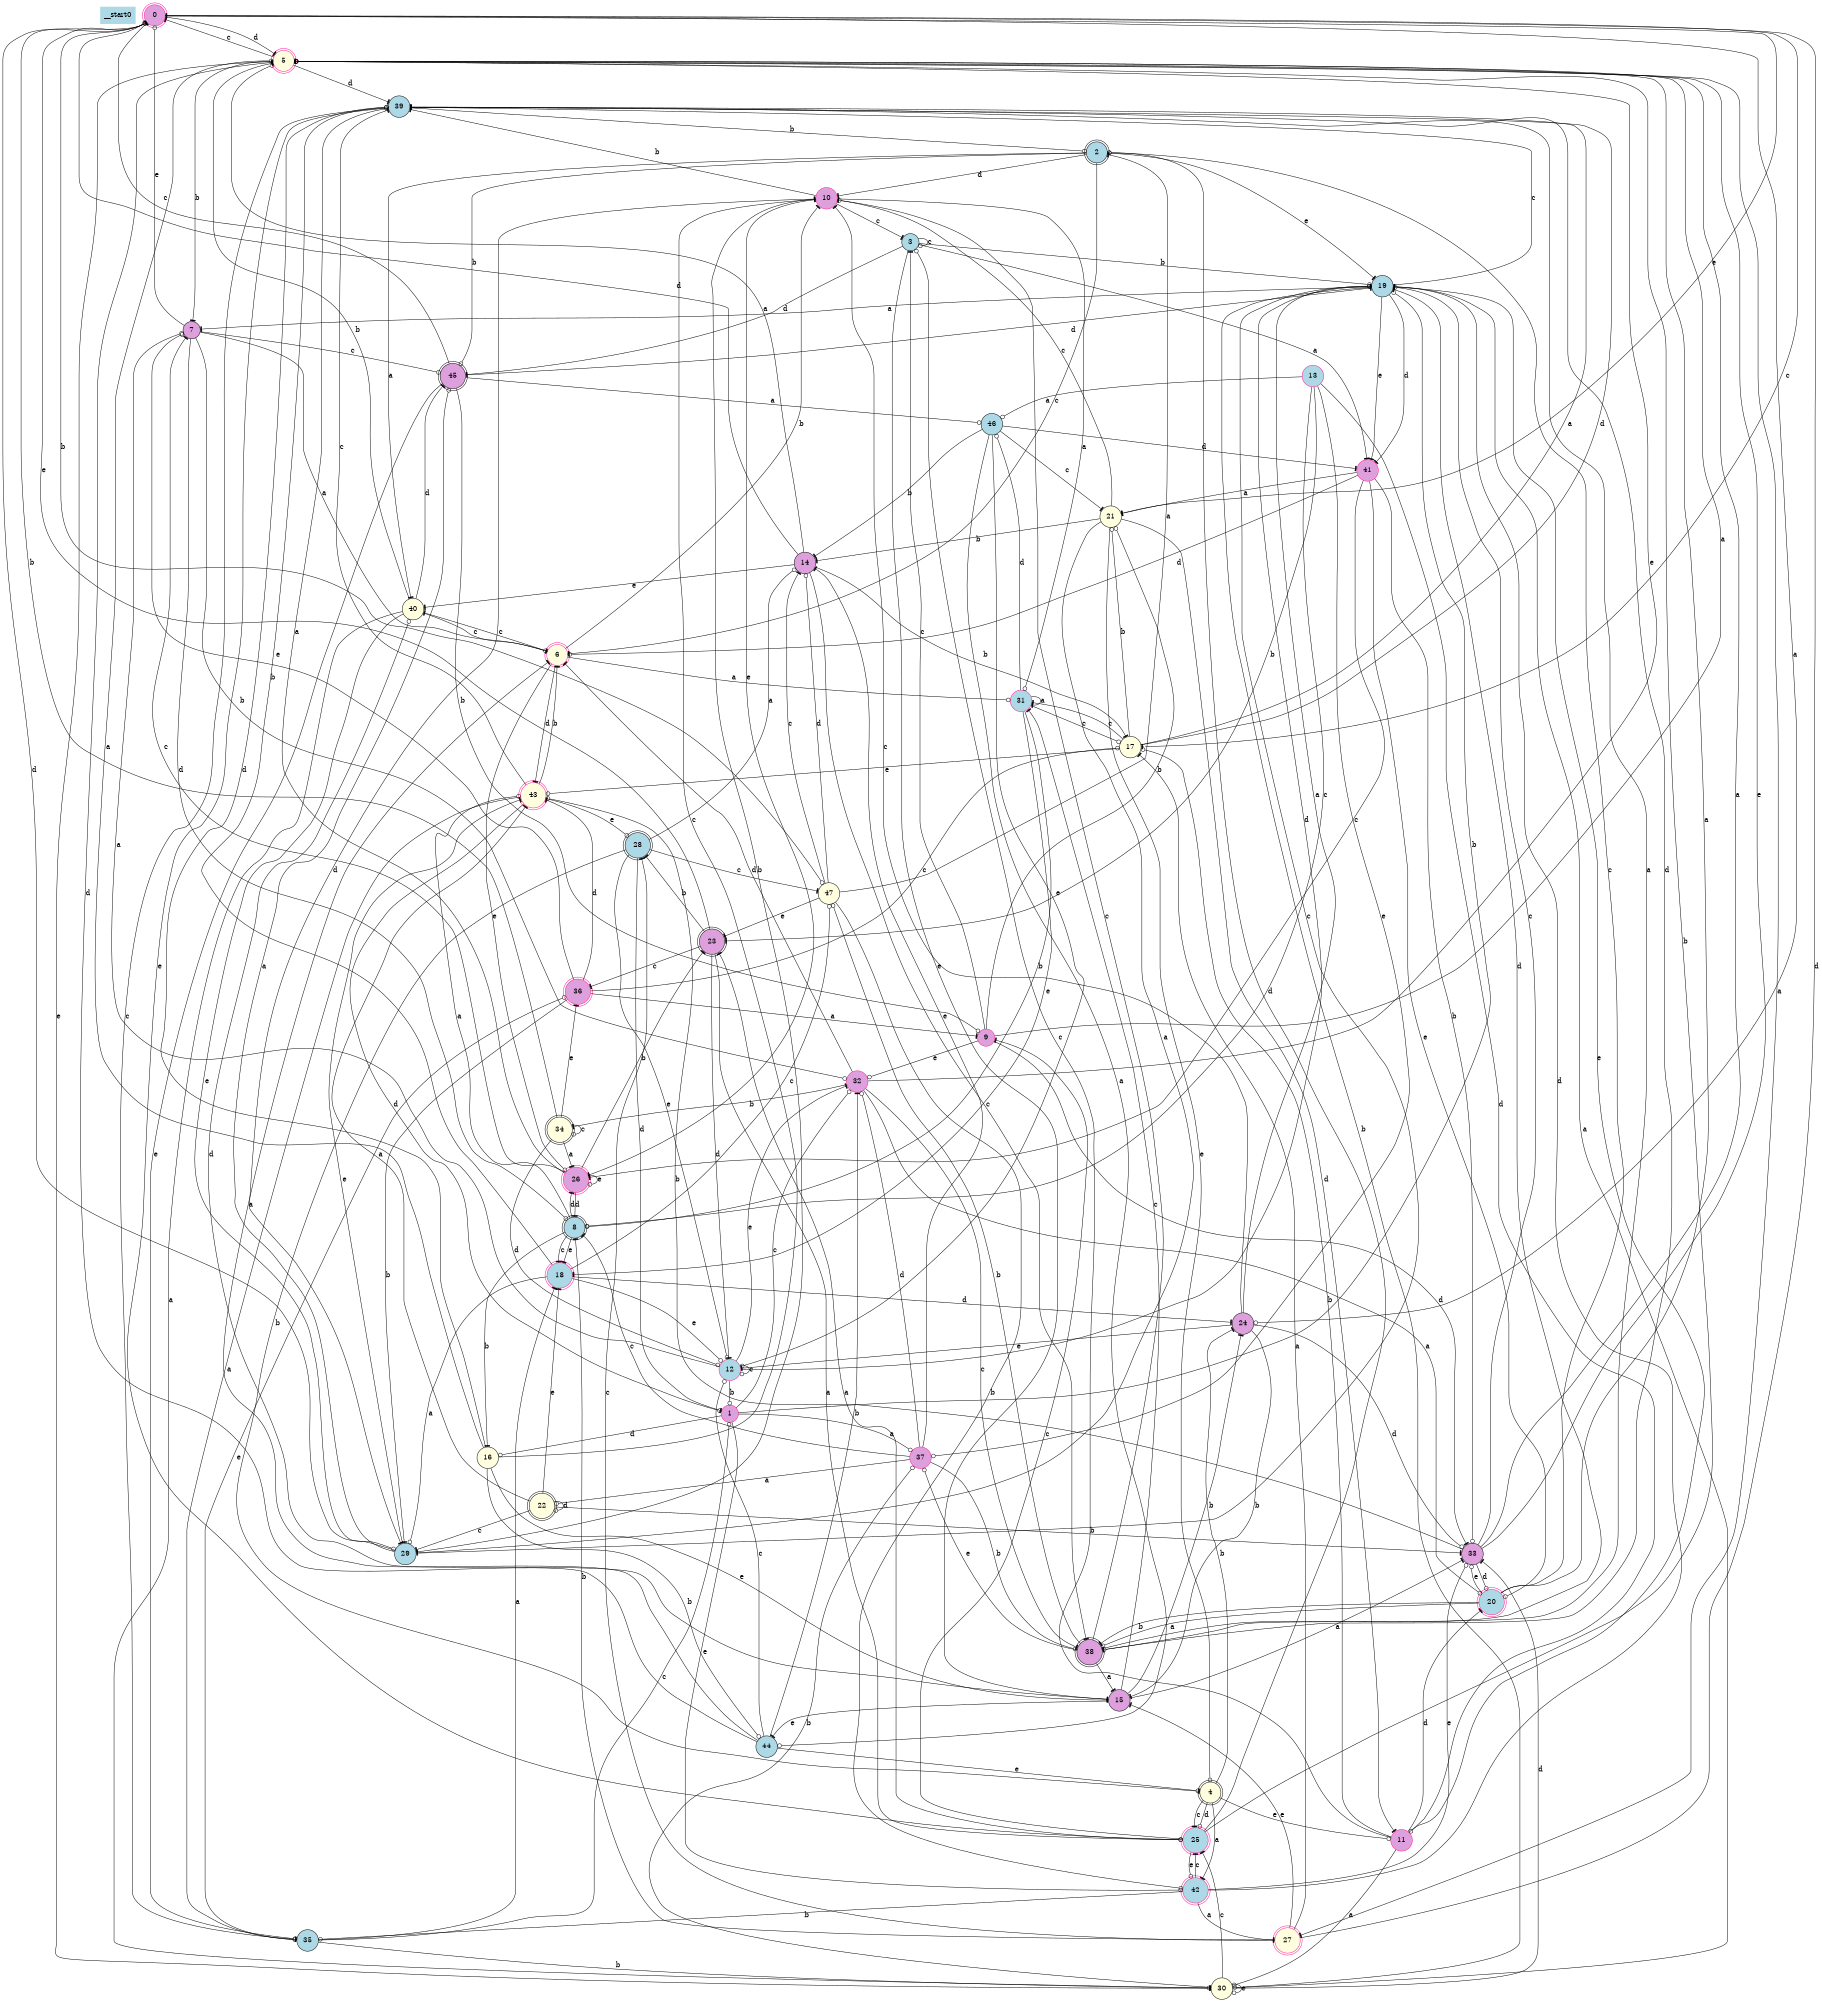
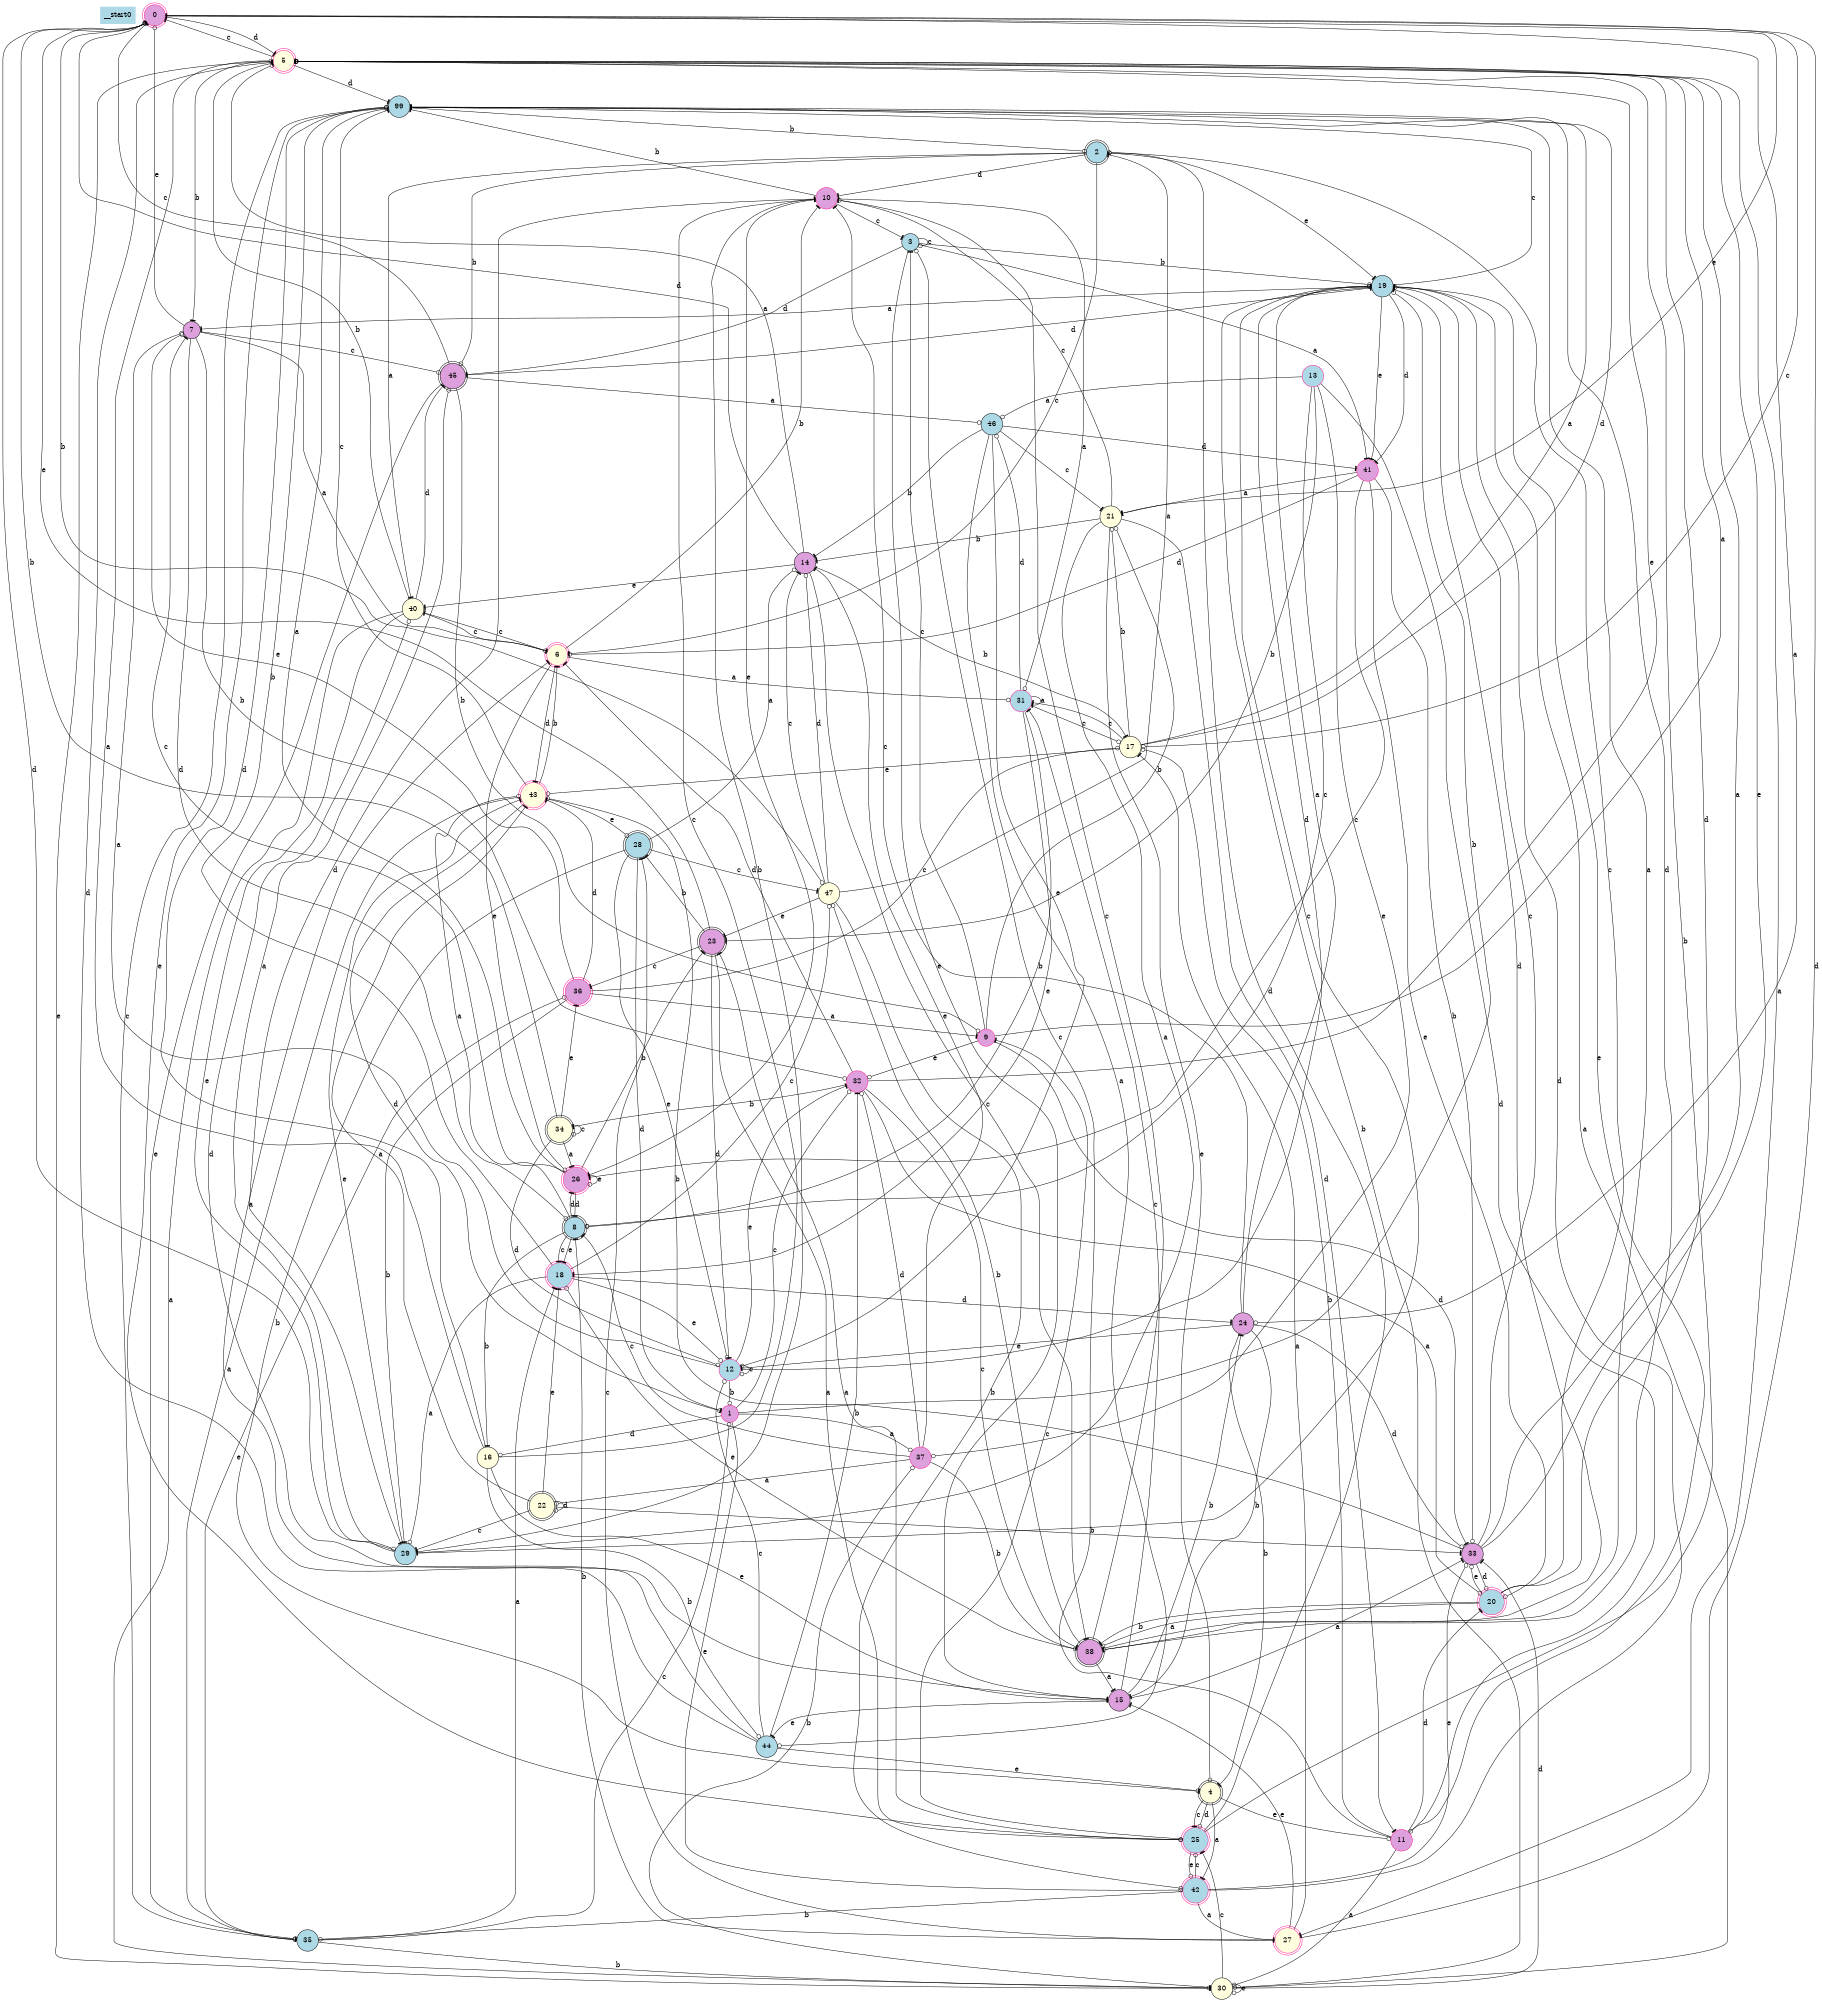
edge "0" -> "17": arrowhead tee -> odot
node "39": label "39" -> "99"
edge "20" -> "5": label "a" -> "d"
edge "4" -> "24": reversed
edge "38" -> "37": now "38" -> "18"
edge "42" -> "25": arrowhead tee -> odot
